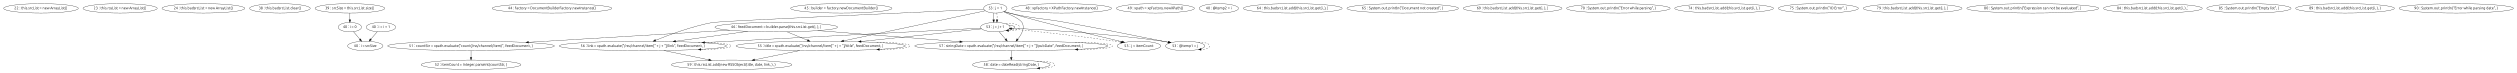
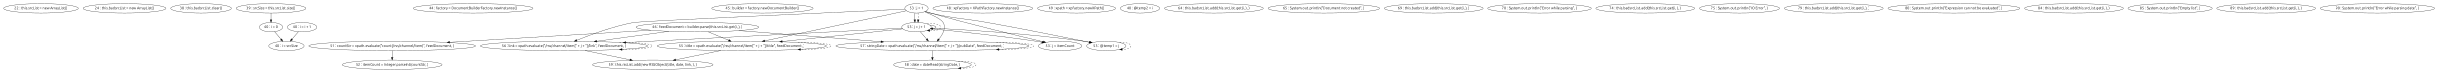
node "23 : this.rssList = new ArrayList()": removed
edge "53 : j = j + 1" -> "53 : j < itemCount": style dashed -> solid
